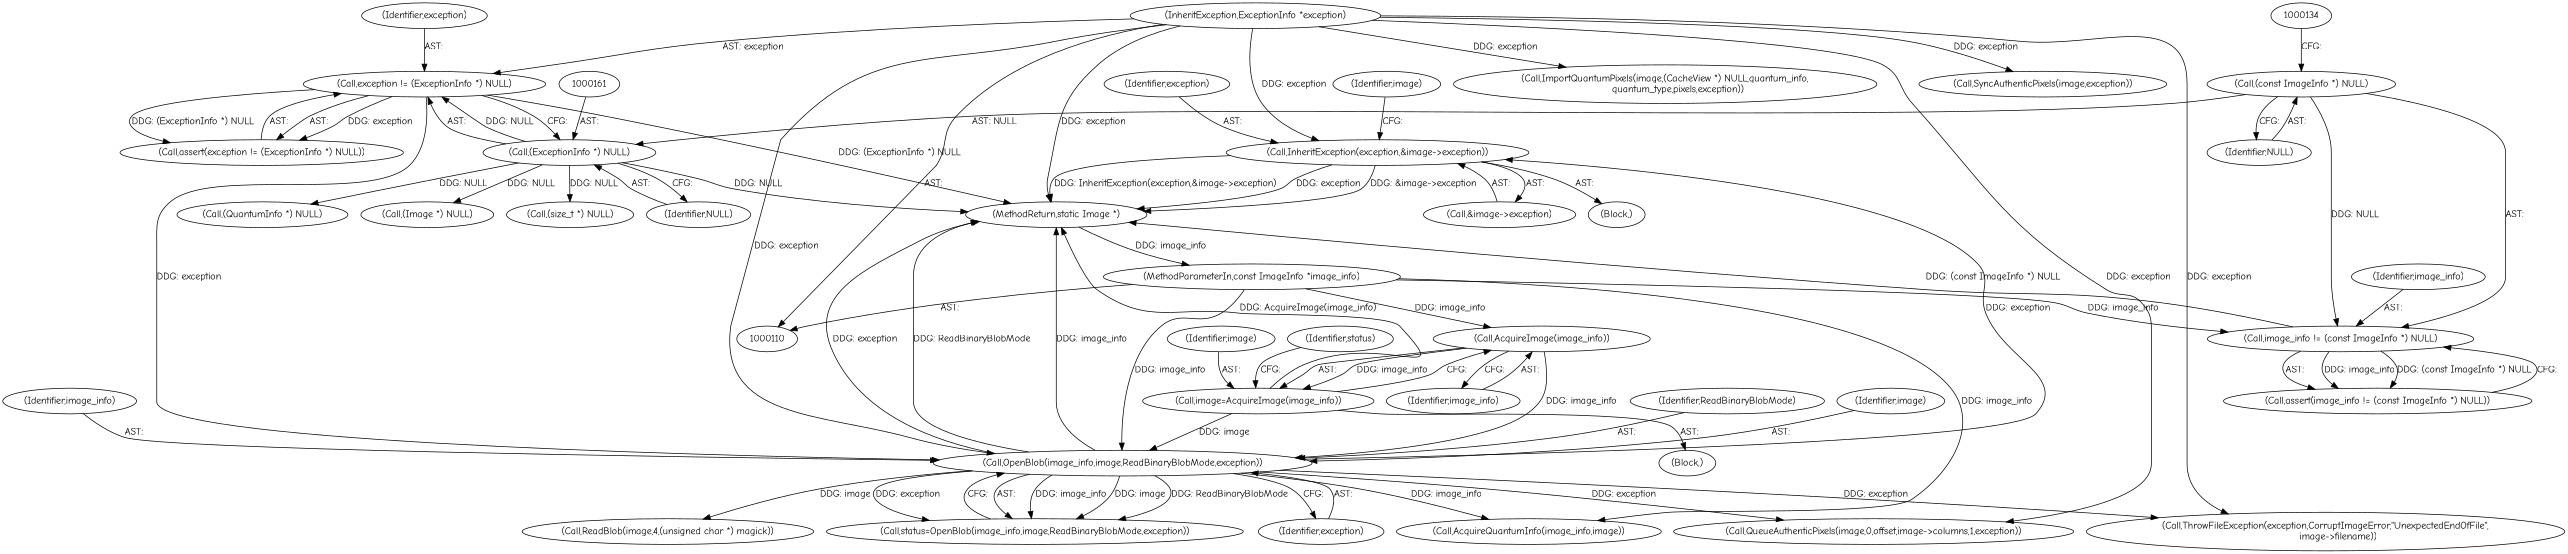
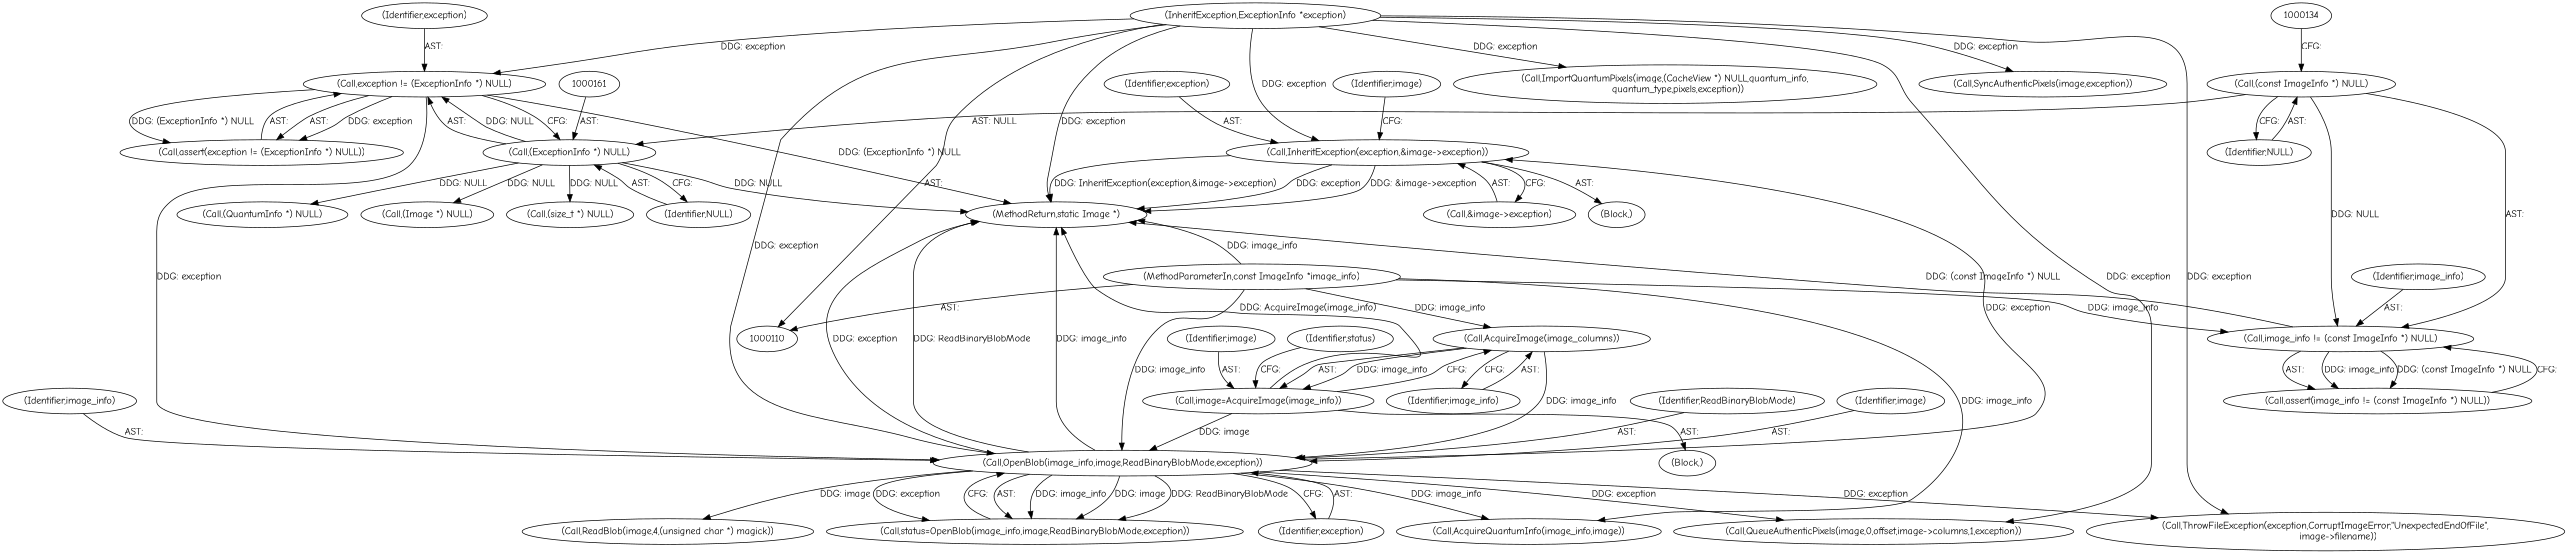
edge "(InheritException,ExceptionInfo *exception)" -> "(Call,exception != (ExceptionInfo *) NULL)": label "AST: exception" -> "DDG: exception"
edge "(Call,InheritException(exception,&image->exception))" -> "(Call,&image->exception)": label "AST: " -> "CFG: "
edge "(MethodReturn,static Image *)" -> "(MethodParameterIn,const ImageInfo *image_info)": reversed
node "(Call,AcquireImage(image_info))": label "(Call,AcquireImage(image_info))" -> "(Call,AcquireImage(image_columns))"
